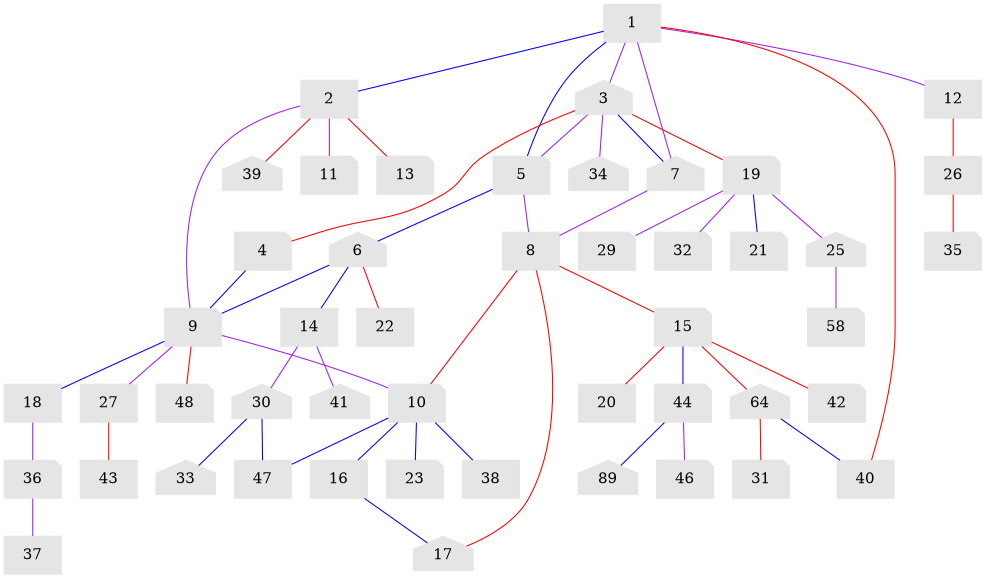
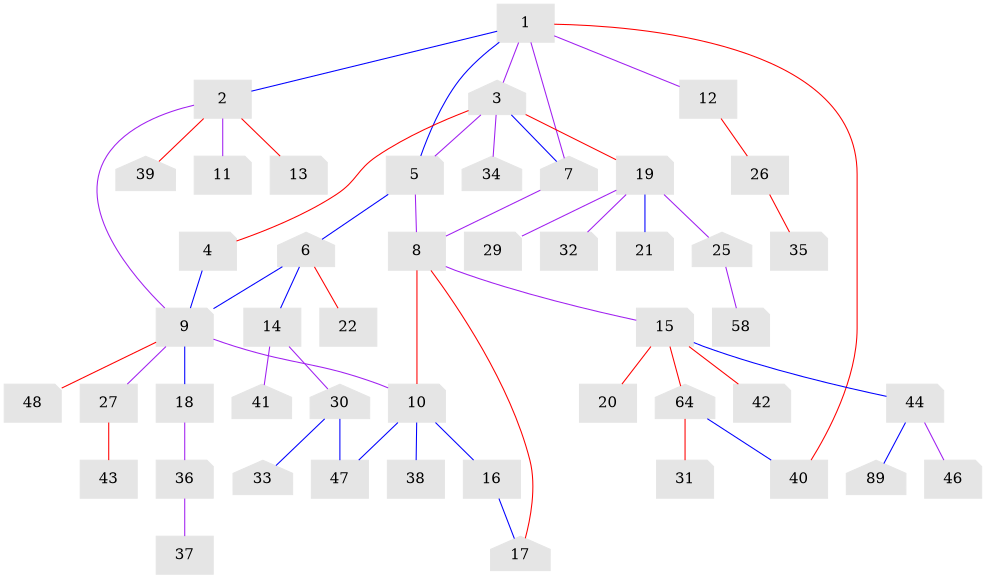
edge "8" -- "15": color red -> purple
node "23": removed
